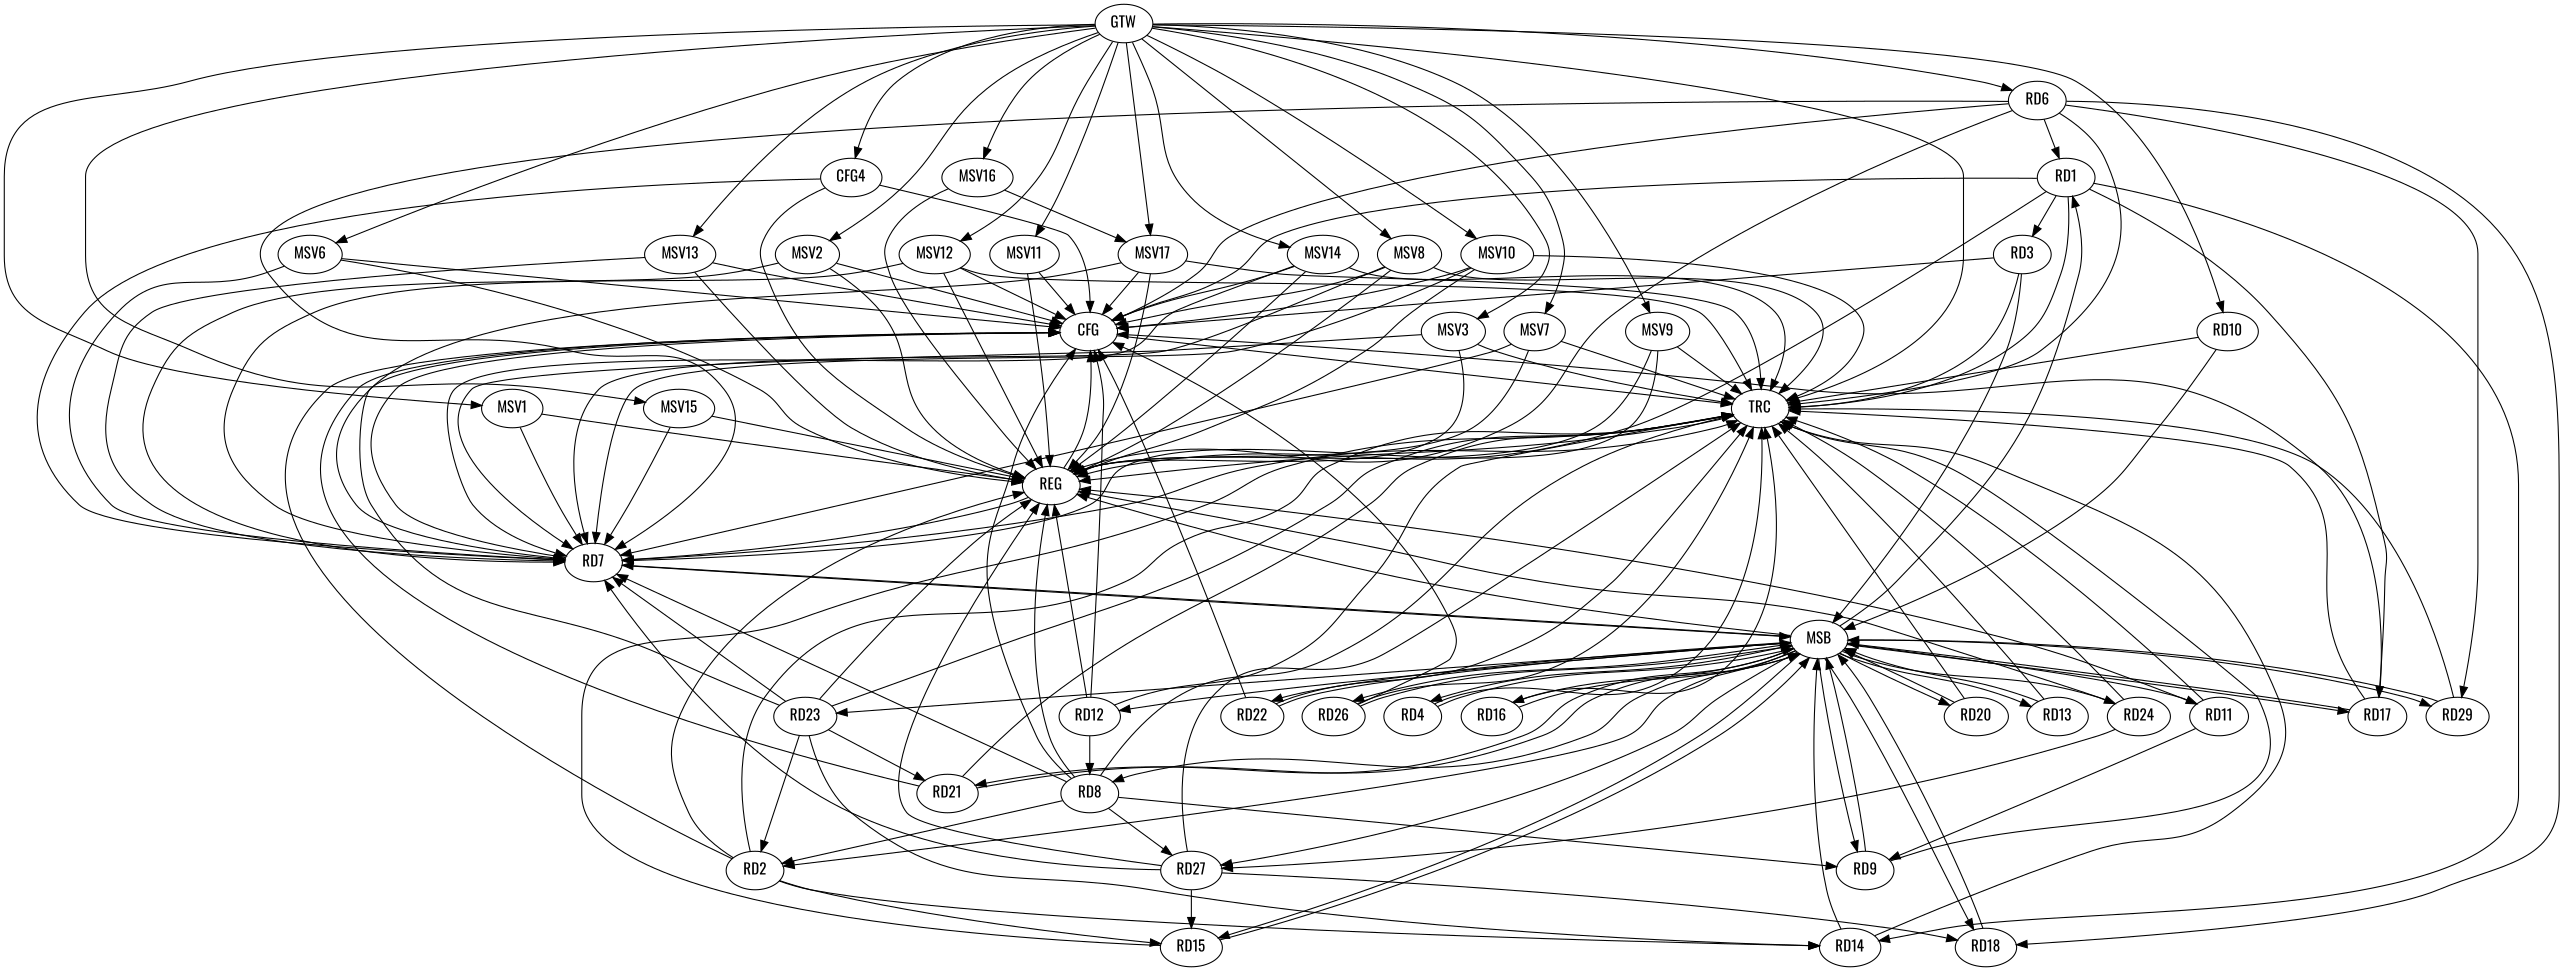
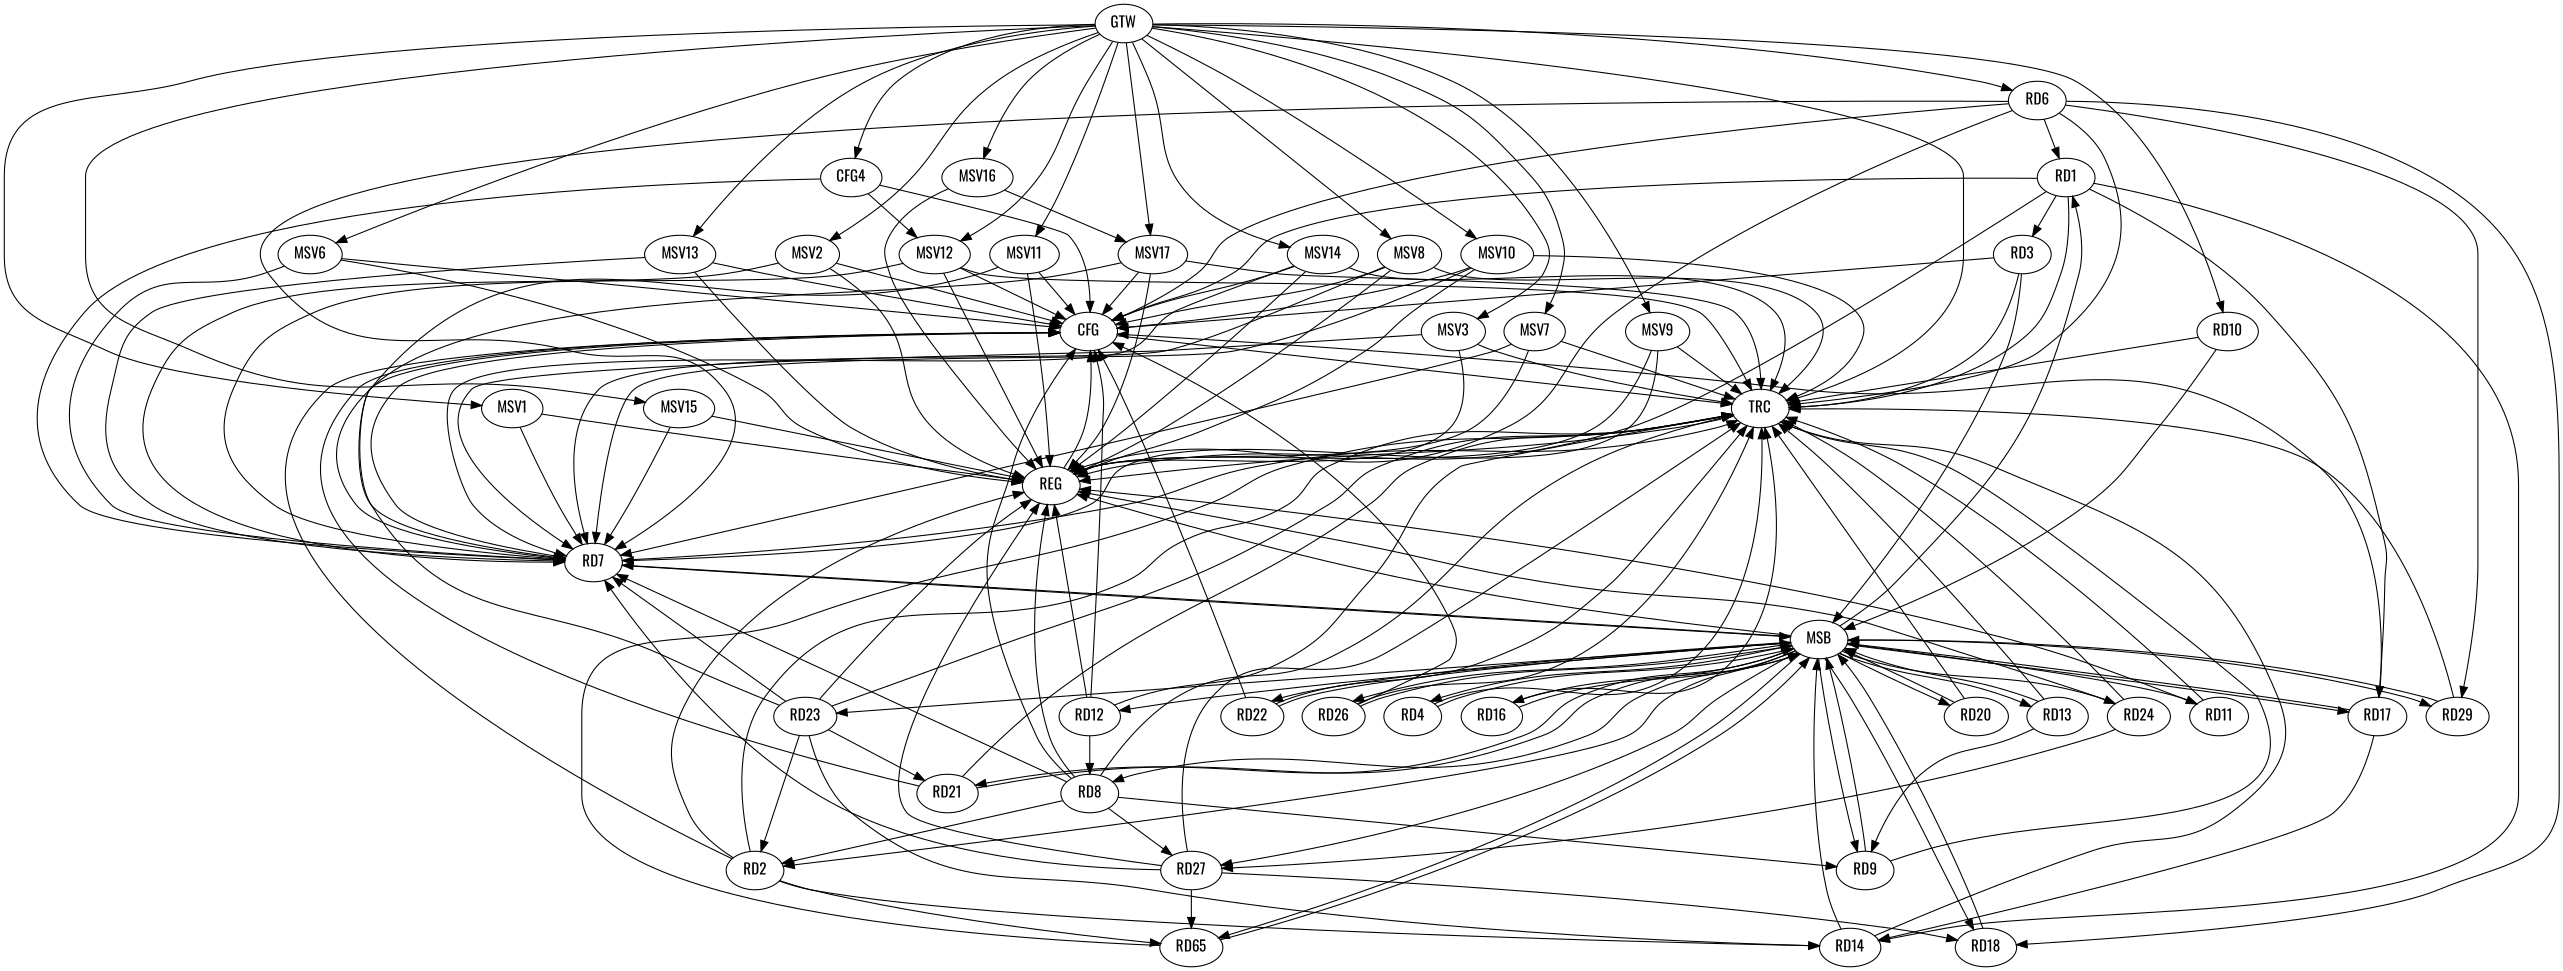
edge "CFG4" -> "REG": now "CFG4" -> "MSV12"
edge "RD17" -> "TRC": now "RD17" -> "RD14"
edge "REG" -> "RD7": now "MSV11" -> "RD7"
edge "RD11" -> "RD9": now "RD13" -> "RD9"
node "RD15": label "RD15" -> "RD65"
